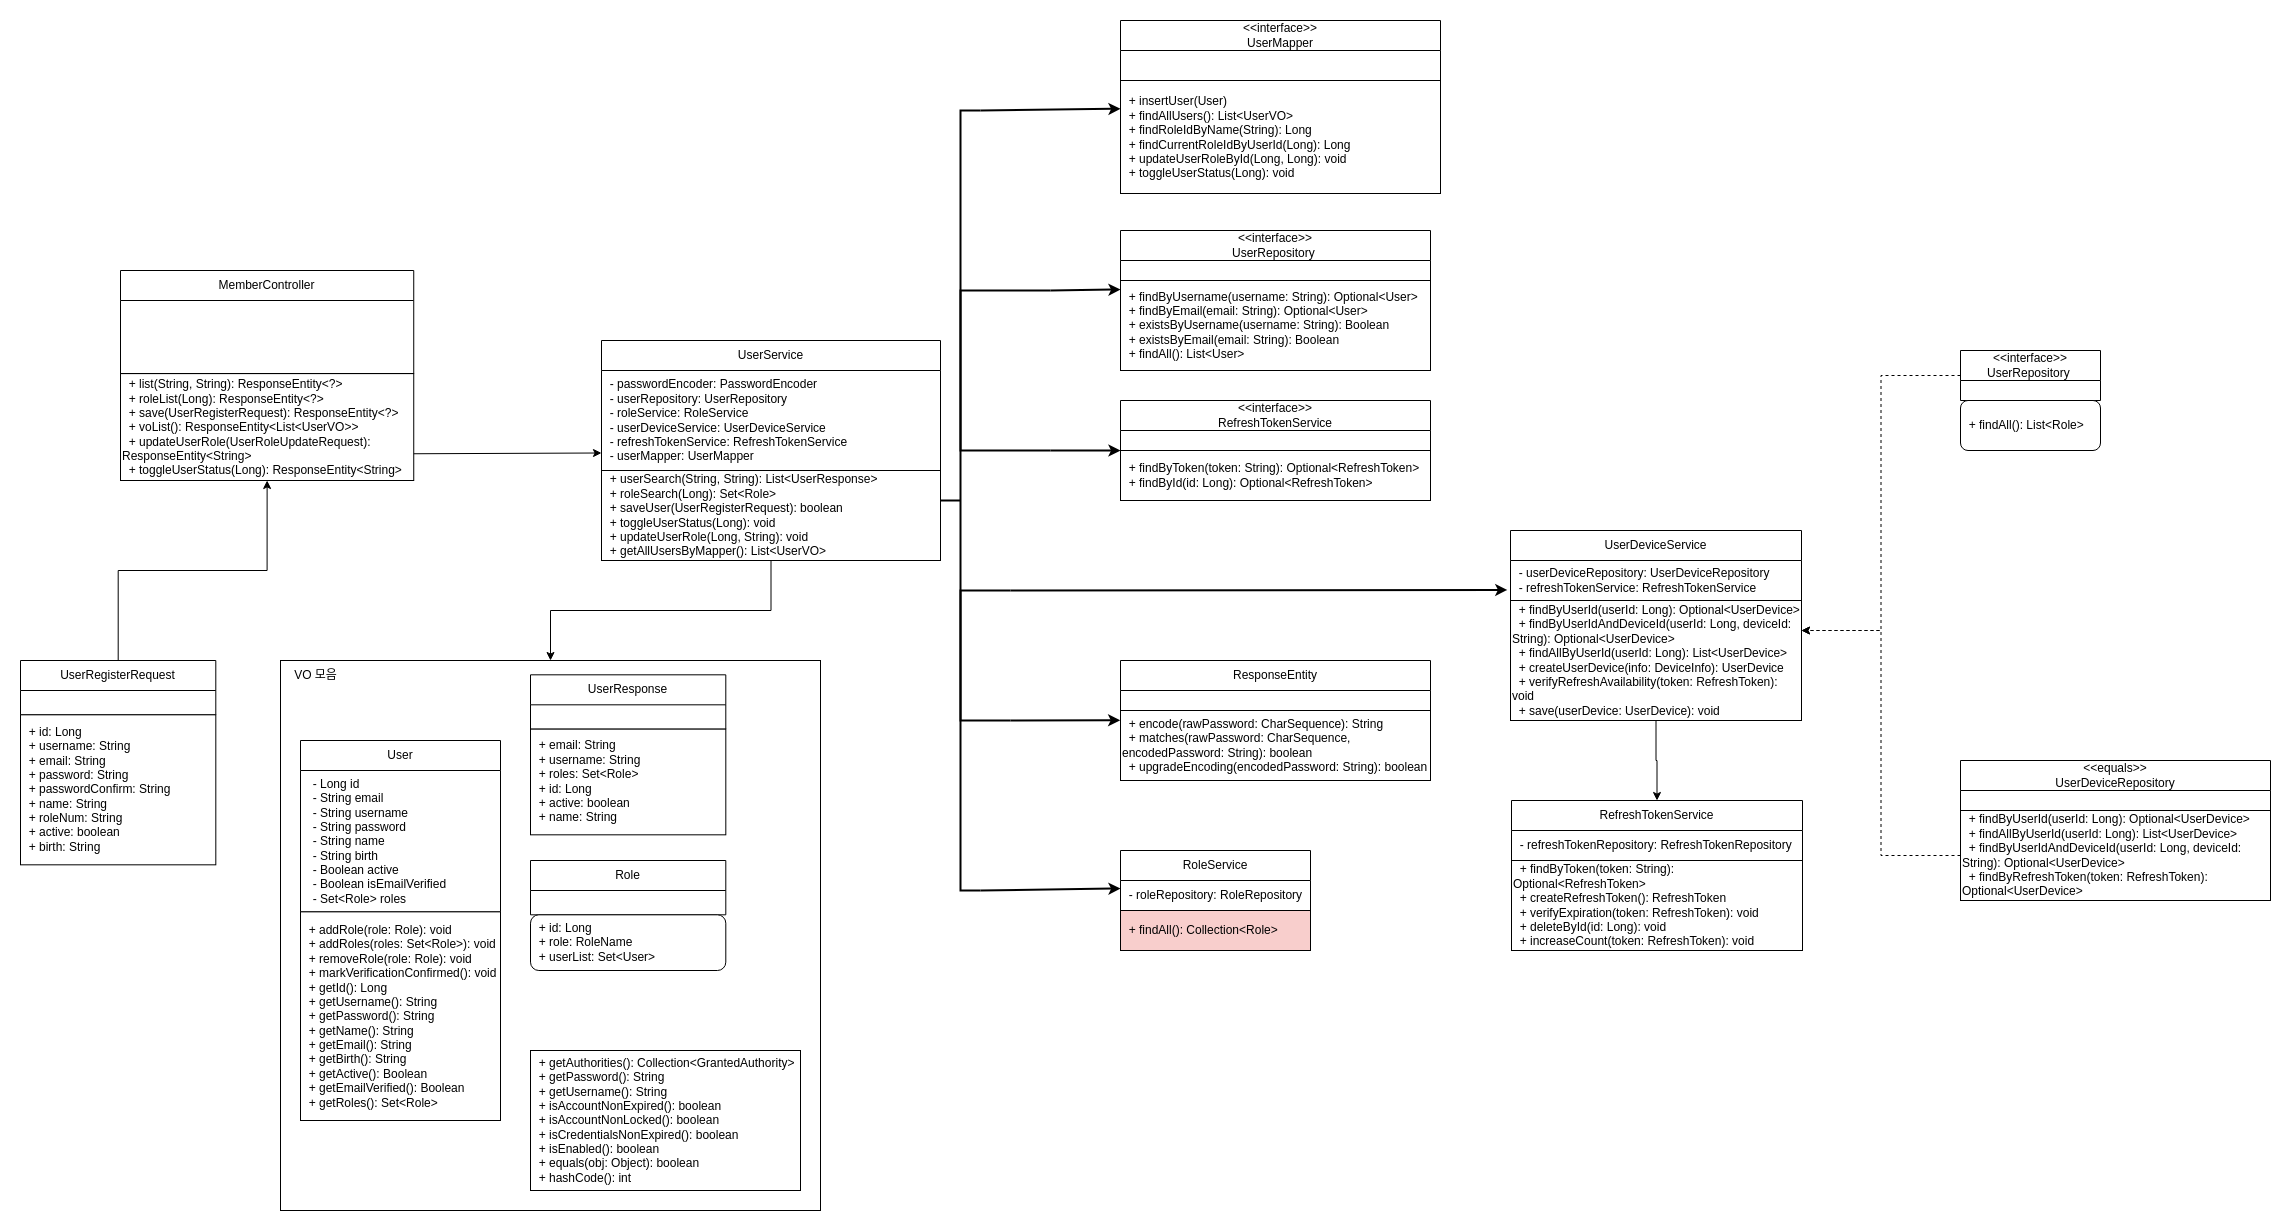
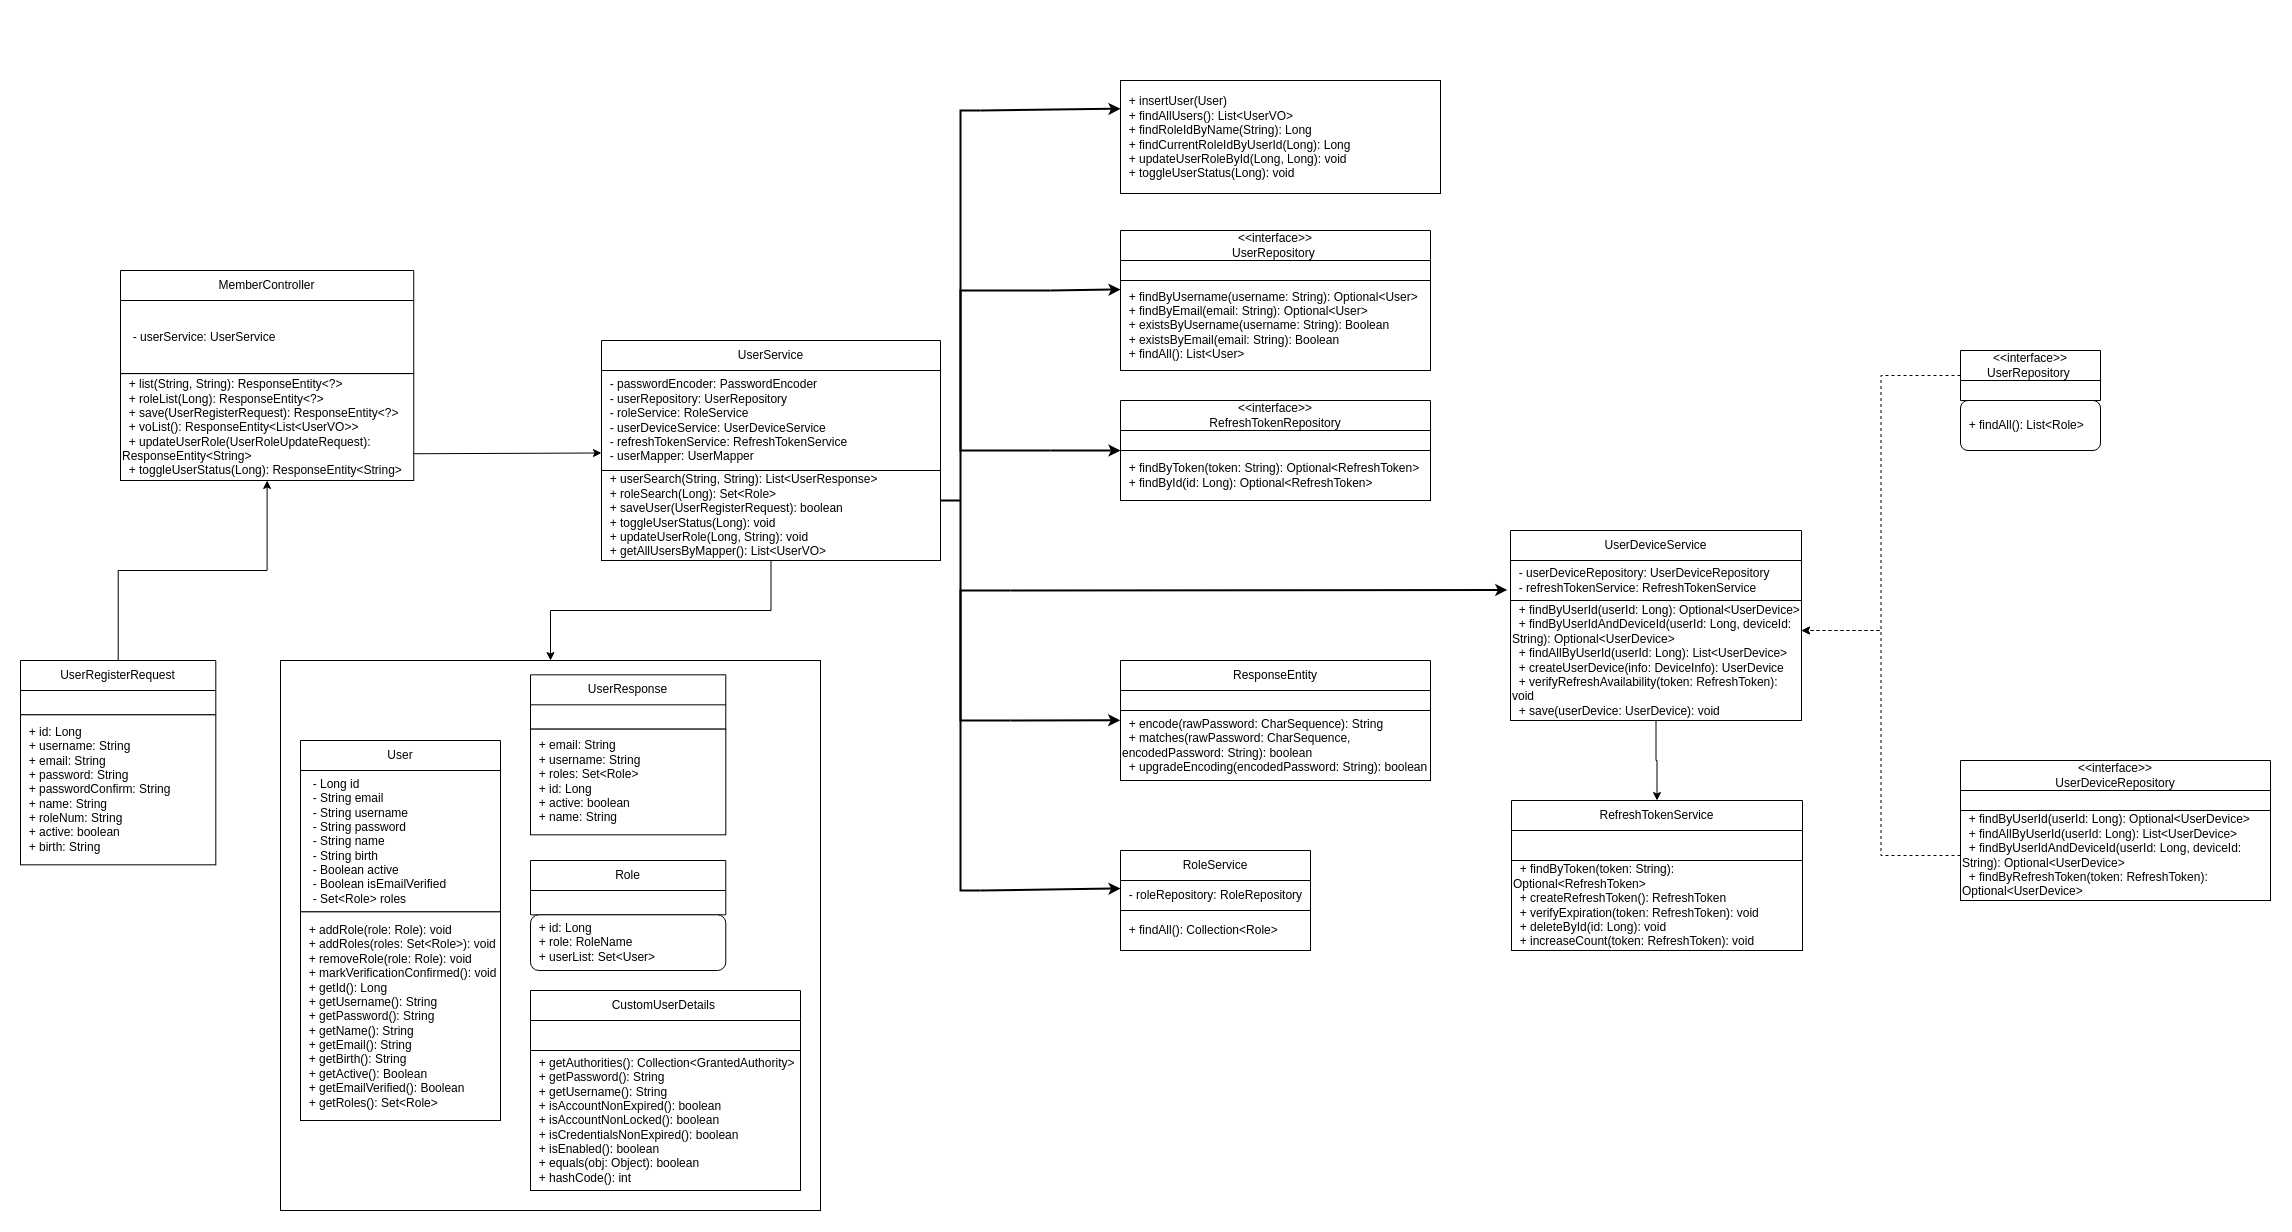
node "<<interface>> UserMapper": removed
node "- userService: UserService": added
node "<<interface>> RefreshTokenService": label "<<interface>> RefreshTokenService" -> "<<interface>> RefreshTokenRepository"
node "VO 모음": removed
node "<<equals>> UserDeviceRepository": label "<<equals>> UserDeviceRepository" -> "<<interface>> UserDeviceRepository"
node "- refreshTokenRepository: RefreshTokenRepository": removed
node "+ findAll(): Collection<Role>": fillcolor #f8cecc -> #ffffff
node "CustomUserDetails": added
